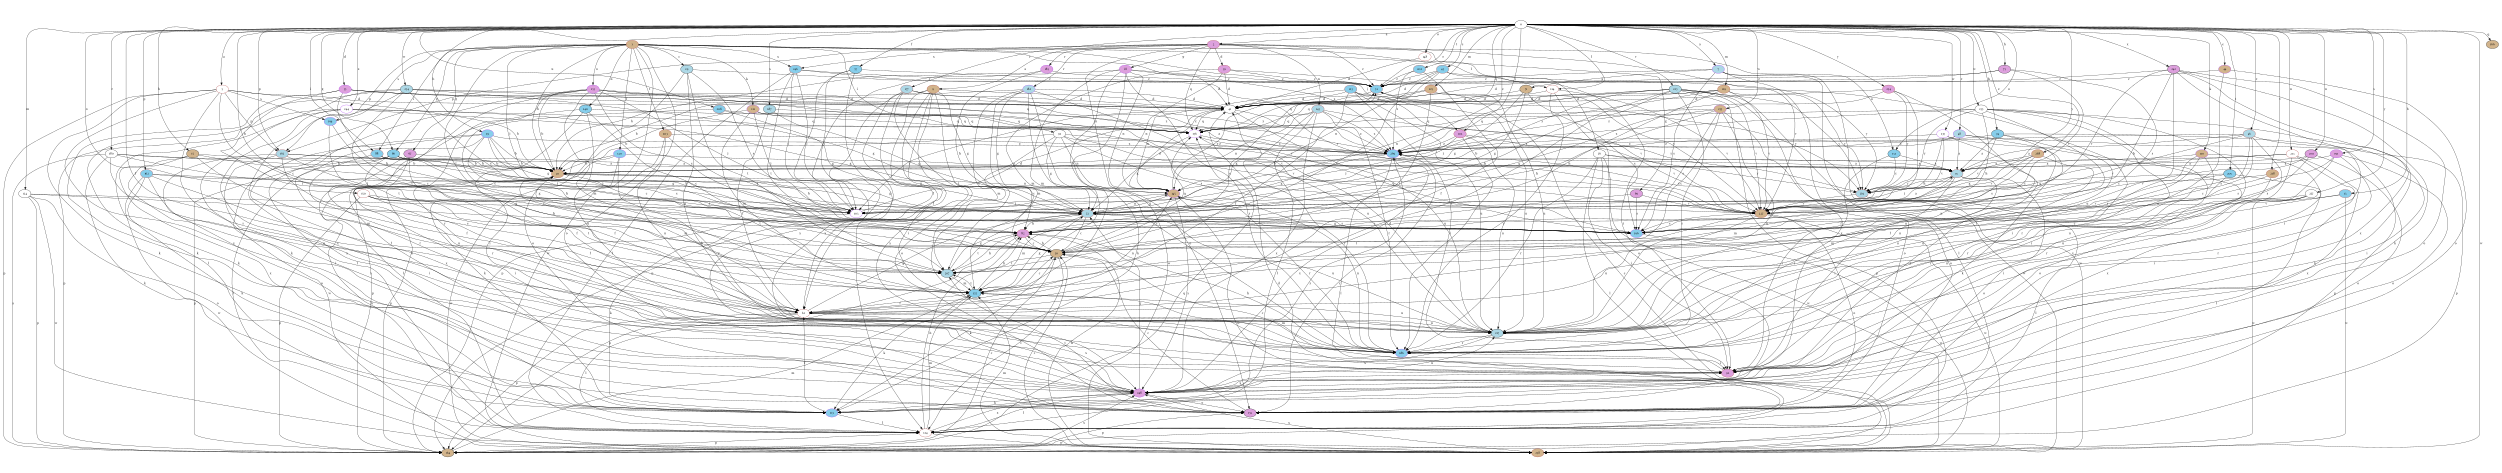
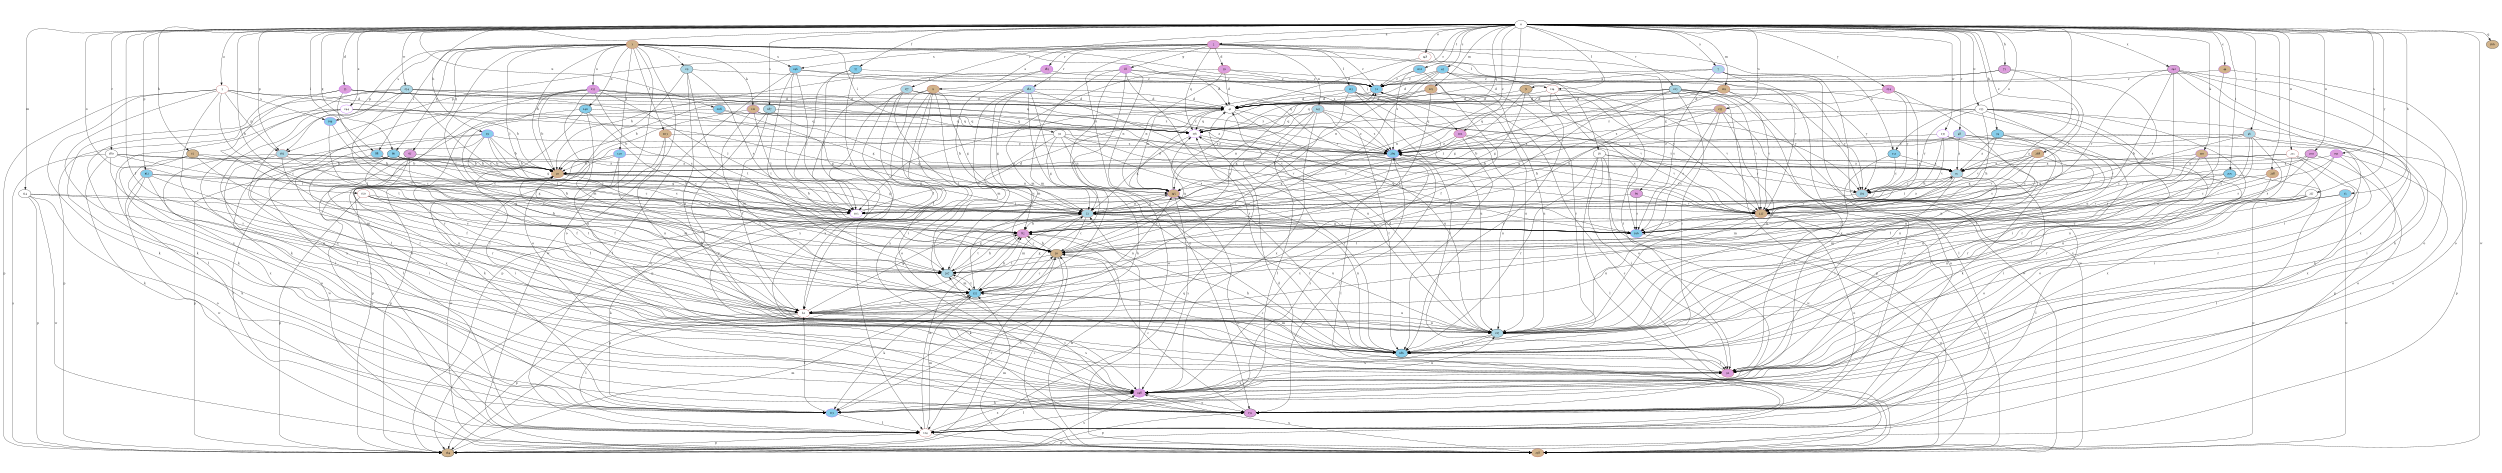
edge "2" -> "123": added, label "l"
edge "43" -> "186": added, label "r"
edge "187" -> "155": added, label "o"
node "186": color purple -> black
